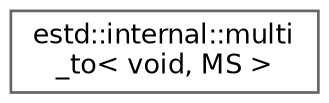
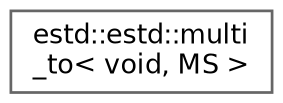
node "estd::internal::multi _to< void, MS >": label "estd::internal::multi _to< void, MS >" -> "estd::estd::multi _to< void, MS >"
